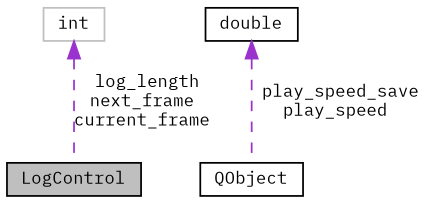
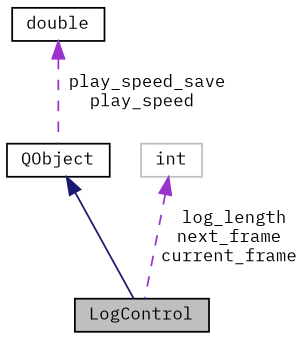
edge "LogControl" -> "QObject": added
